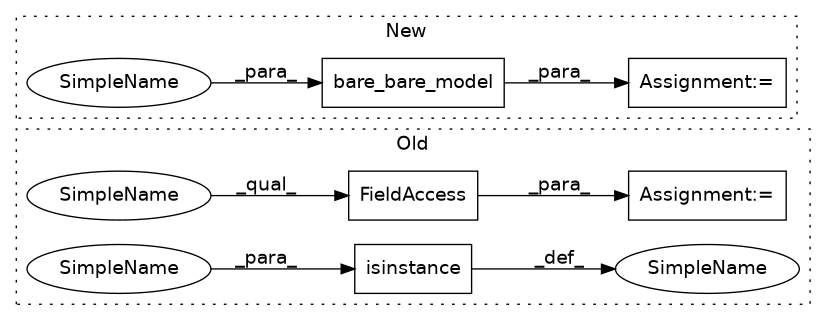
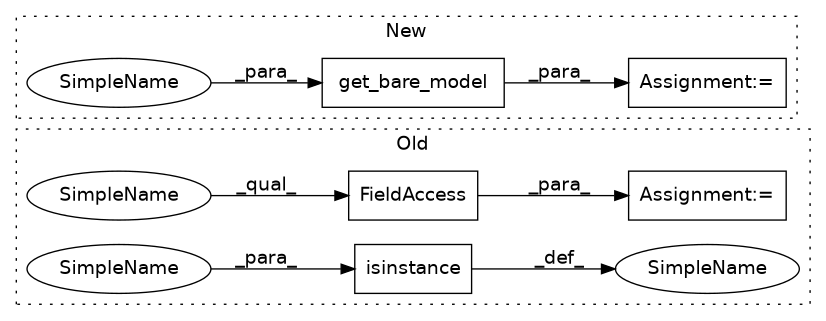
node "bare_bare_model": label "bare_bare_model" -> "get_bare_model"
